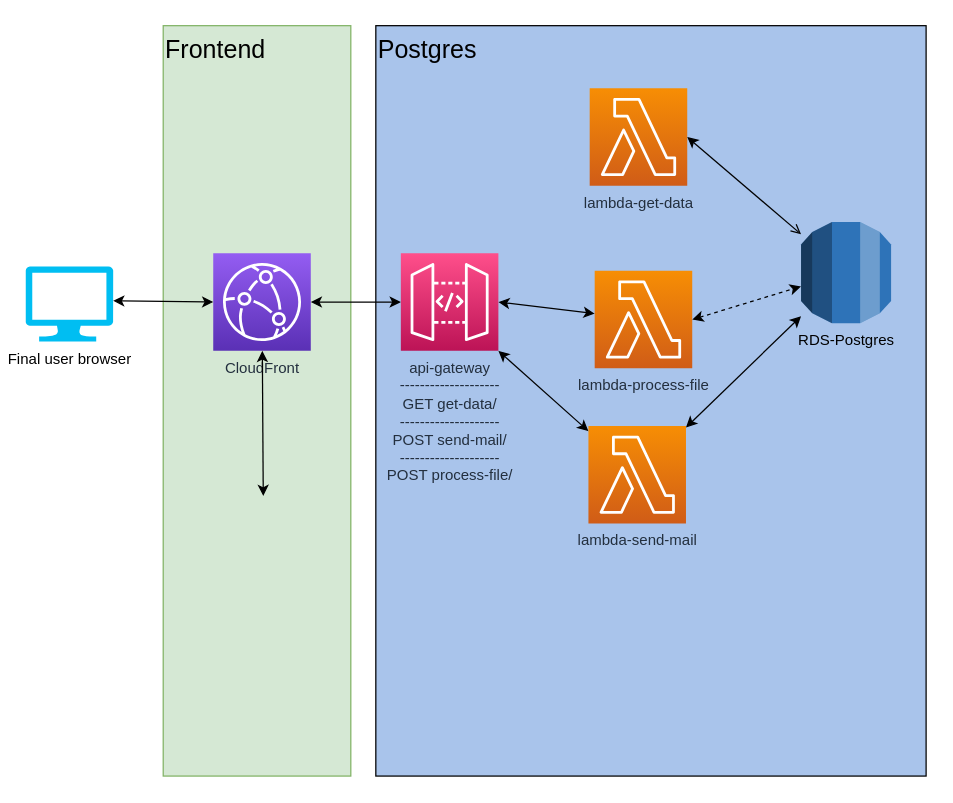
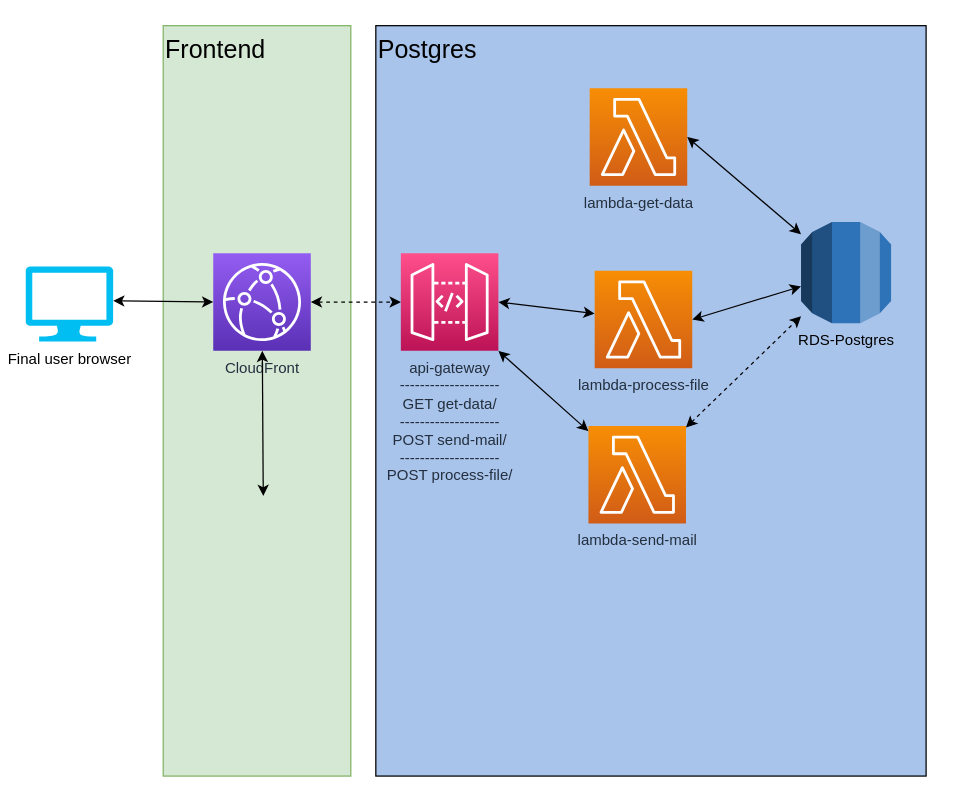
edge "lambda-get-data" -- "RDS-Postgres": arrowhead open -> classic
edge "CloudFront" -- "api-gateway -------------------- GET get-data/ -------------------- POST send-mail/ -------------------- POST process-file/": style solid -> dashed
edge "RDS-Postgres" -- "lambda-process-file": style dashed -> solid
edge "RDS-Postgres" -- "lambda-send-mail": style solid -> dashed
